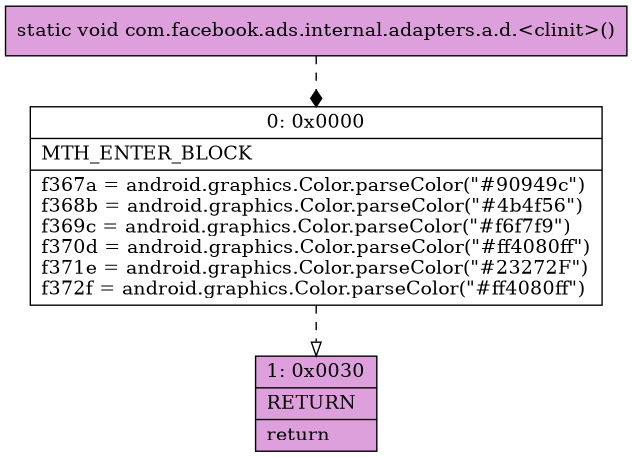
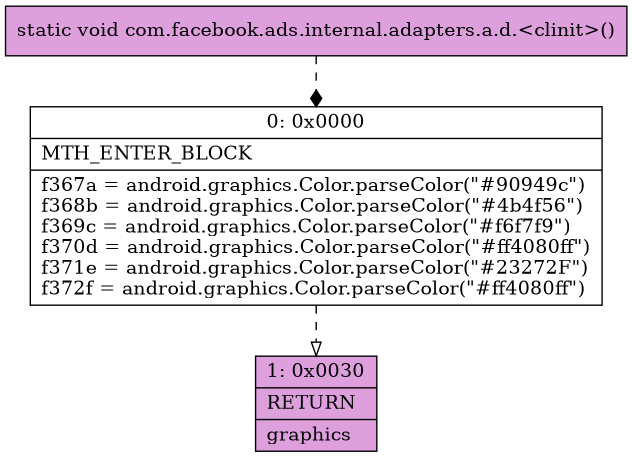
node "1: 0x0030": text "return" -> "graphics"
